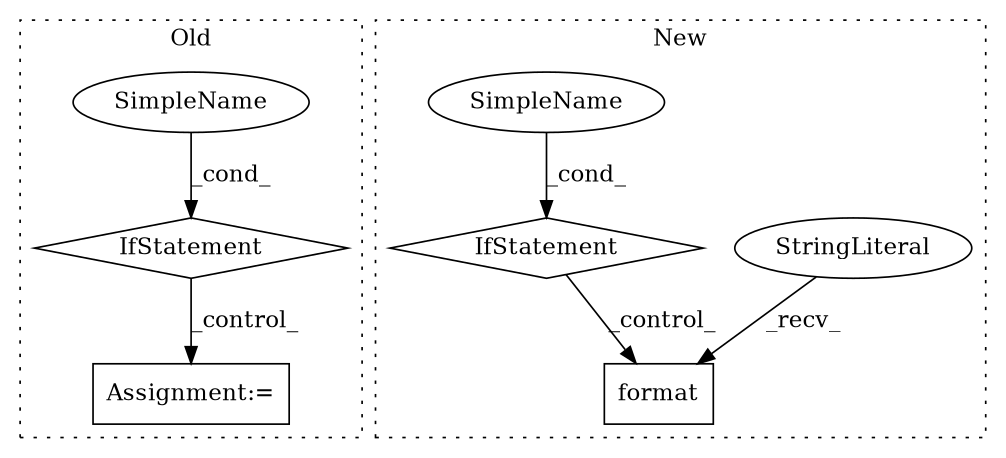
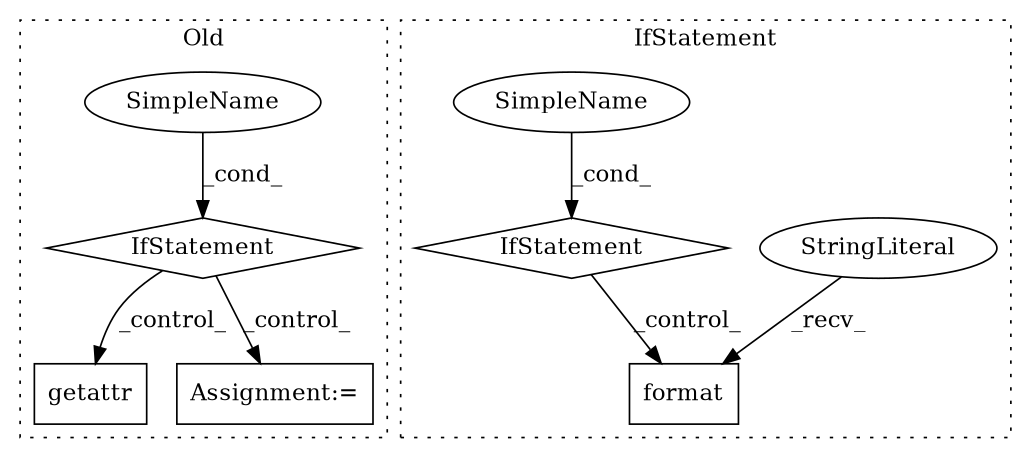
cluster "New": label "New" -> "IfStatement"
node "getattr": added
